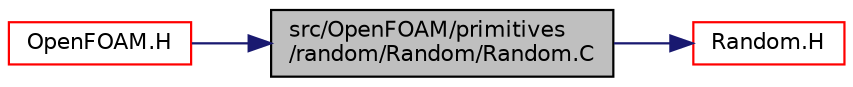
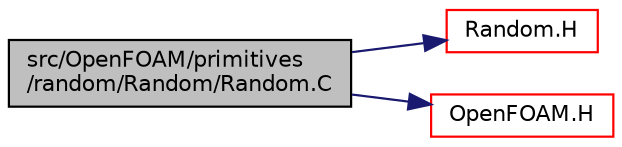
edge "OpenFOAM.H" -> "src/OpenFOAM/primitives /random/Random/Random.C": reversed
